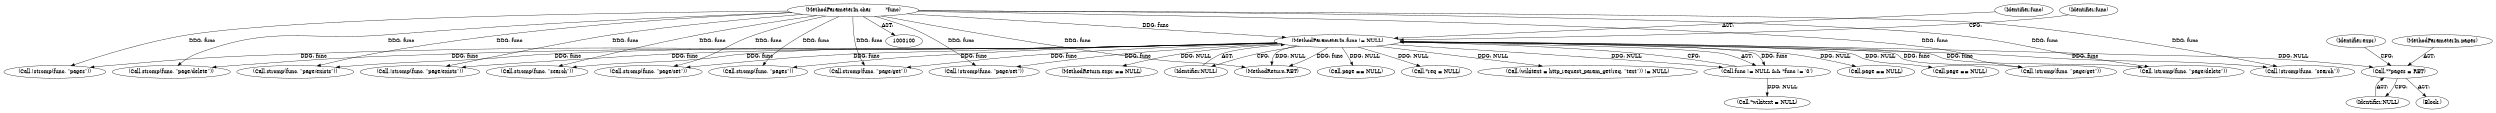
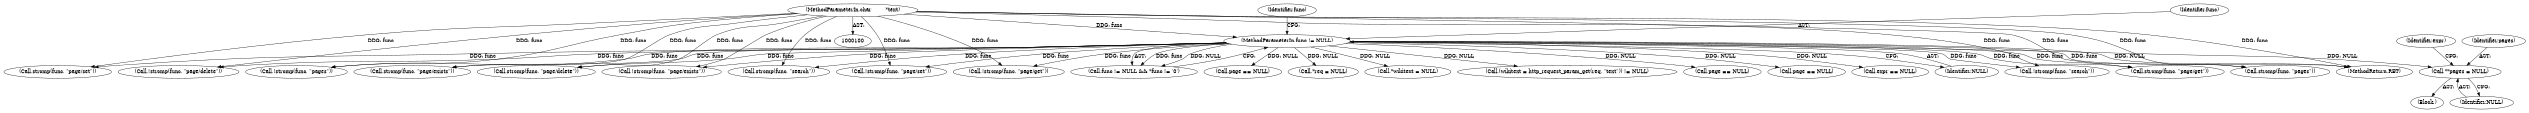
node "(MethodParameterIn,char         *func)": label "(MethodParameterIn,char         *func)" -> "(MethodParameterIn,char         *text)"
node "(MethodParameterIn,pages)": label "(MethodParameterIn,pages)" -> "(Identifier,pages)"
node "(MethodReturn,expr == NULL)": label "(MethodReturn,expr == NULL)" -> "(Call,expr == NULL)"
node "(Call,**pages = RET)": label "(Call,**pages = RET)" -> "(Call,**pages = NULL)"
edge "(Call,func != NULL && *func != '0')" -> "(Call,*wikitext = NULL)": now "(MethodParameterIn,func != NULL)" -> "(Call,*wikitext = NULL)"
